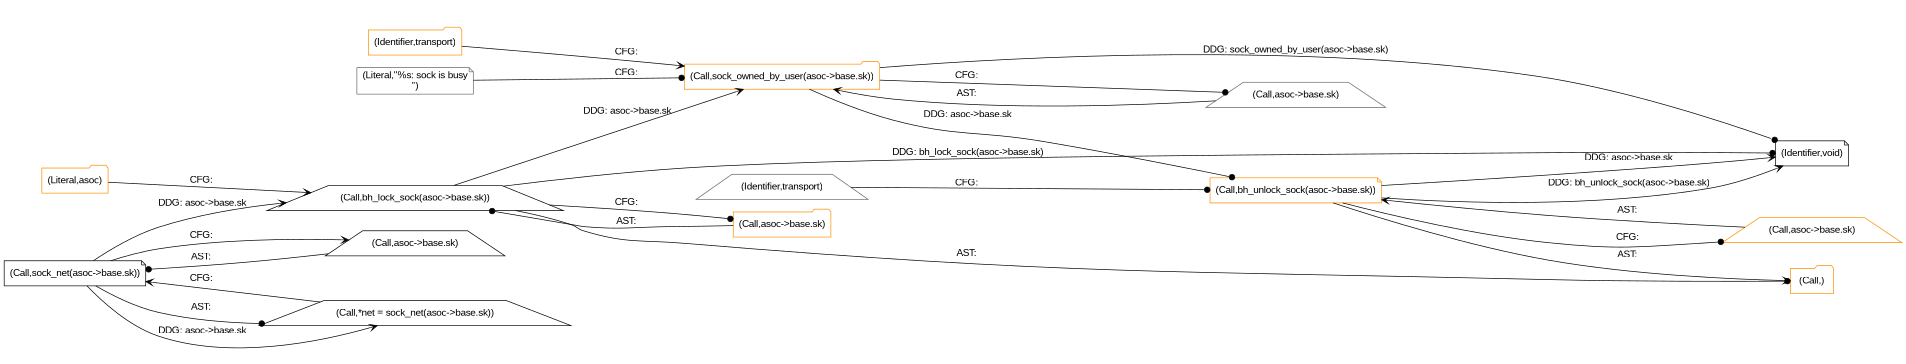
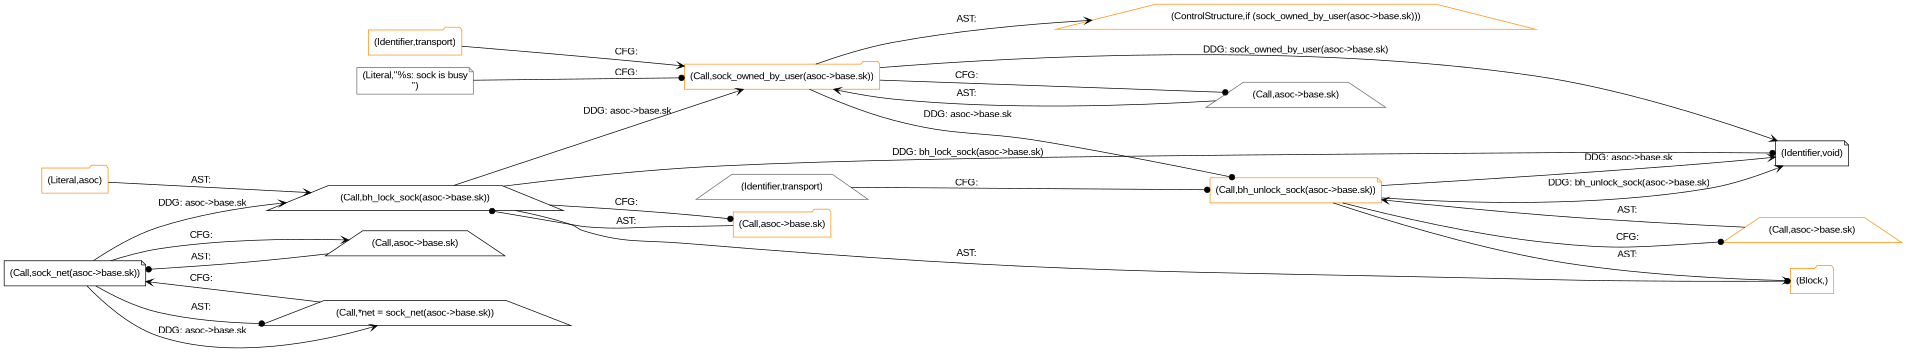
node "(ControlStructure,if (sock_owned_by_user(asoc->base.sk)))": added
edge "(Call,sock_owned_by_user(asoc->base.sk))" -> "(Identifier,void)": arrowhead dot -> vee
edge "(Literal,asoc)" -> "(Call,bh_lock_sock(asoc->base.sk))": label "CFG: " -> "AST: "
node "(Call,)": label "(Call,)" -> "(Block,)"
